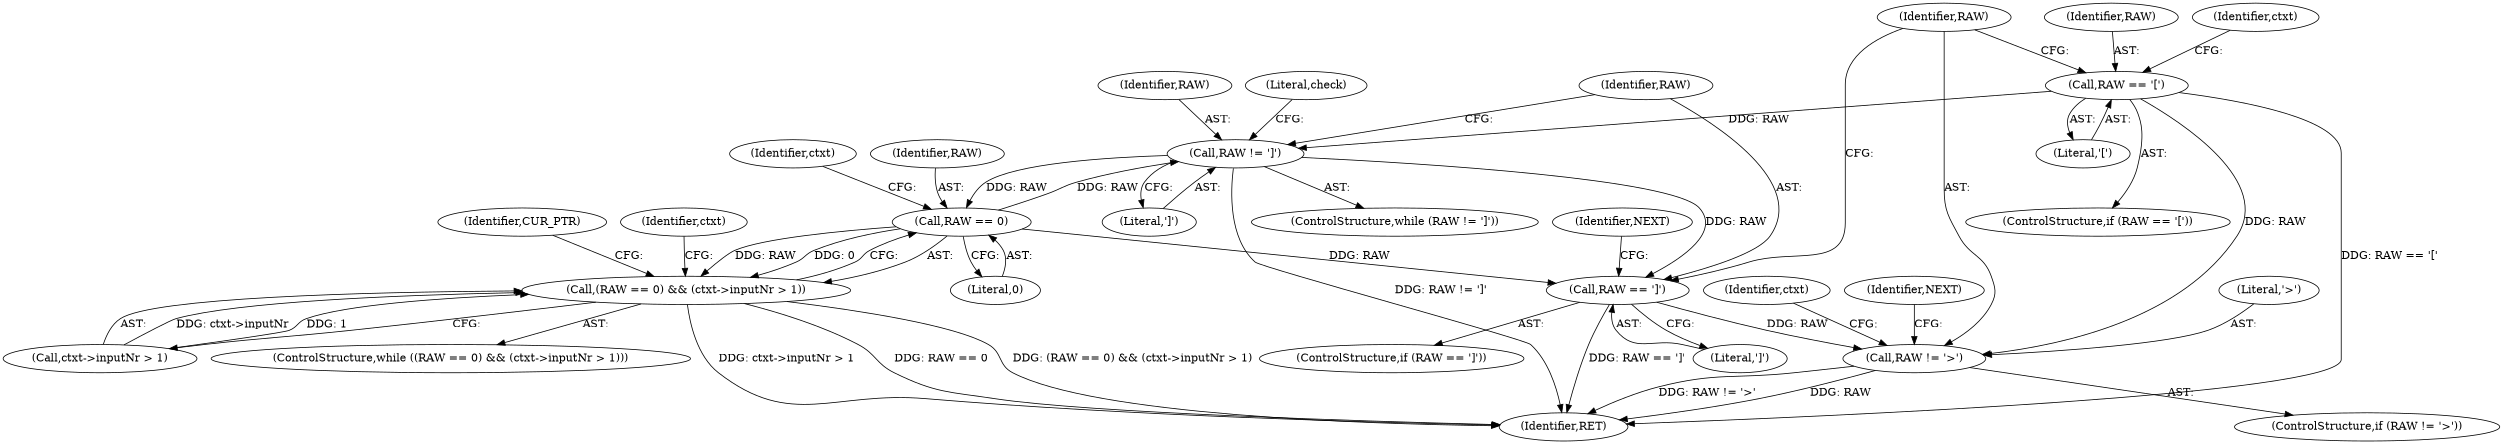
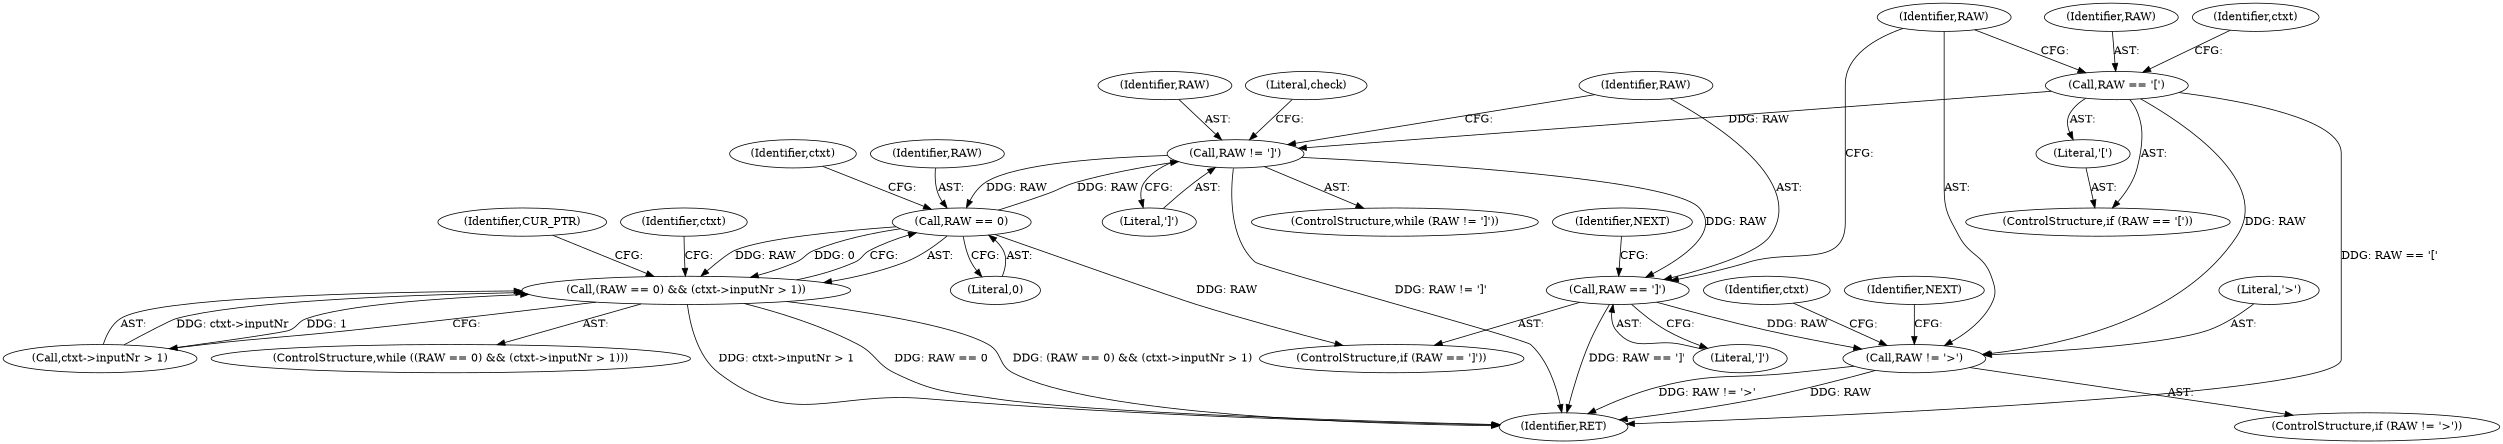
edge "(Literal,'[')" -> "(Call,RAW == '[')": now "(Literal,'[')" -> "(ControlStructure,if (RAW == '['))"
edge "(Call,RAW == 0)" -> "(Call,RAW == ']')": now "(Call,RAW == 0)" -> "(ControlStructure,if (RAW == ']'))"
